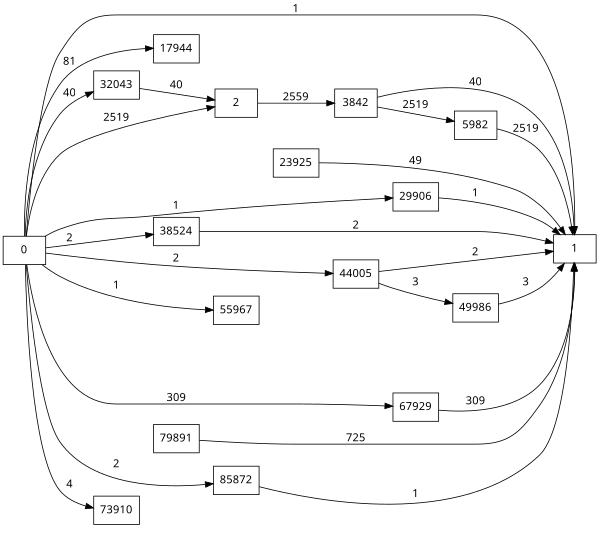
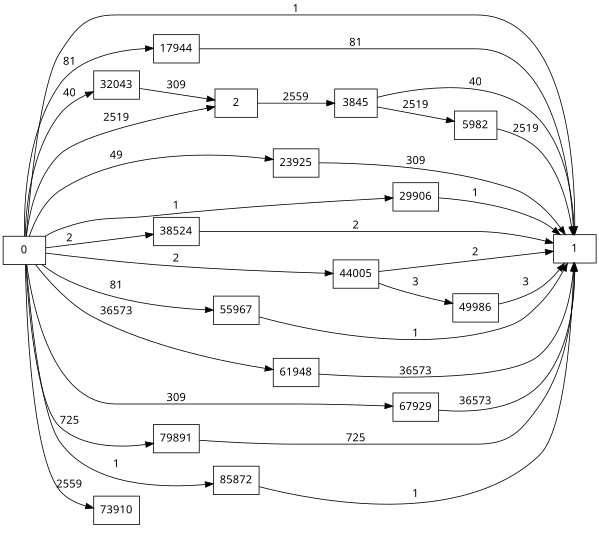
edge "17944" -> "1": added, label "81"
edge "32043" -> "2": label "40" -> "309"
node "3842": label "3842" -> "3845"
edge "23925" -> "1": label "49" -> "309"
edge "0" -> "23925": added, label "49"
edge "0" -> "55967": label "1" -> "81"
edge "55967" -> "1": added, label "1"
node "61948": added
edge "67929" -> "1": label "309" -> "36573"
edge "0" -> "79891": added, label "725"
edge "0" -> "85872": label "2" -> "1"
edge "0" -> "73910": label "4" -> "2559"
